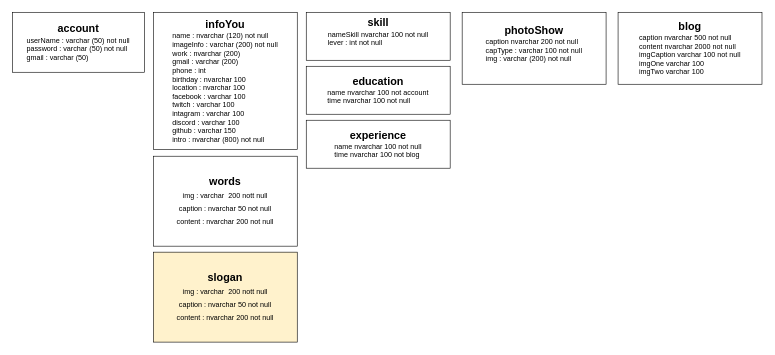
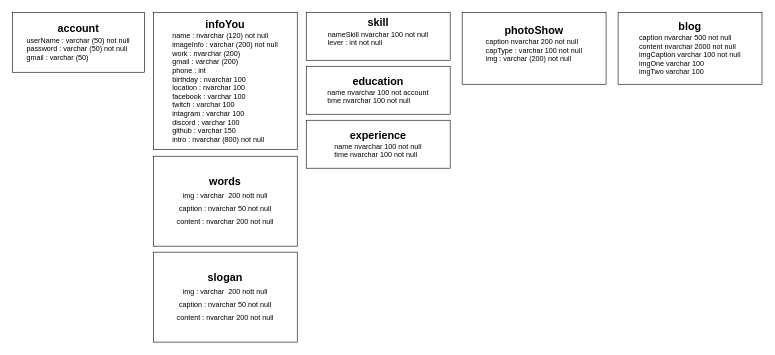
node "experience name nvarchar 100 not null time nvarchar 100 not blog": label "experience name nvarchar 100 not null time nvarchar 100 not blog" -> "experience name nvarchar 100 not null time nvarchar 100 not null"
node "slogan img : varchar 200 nott null caption : nvarchar 50 not null content : nvarchar 200 not null": fillcolor #fff2cc -> #ffffff
